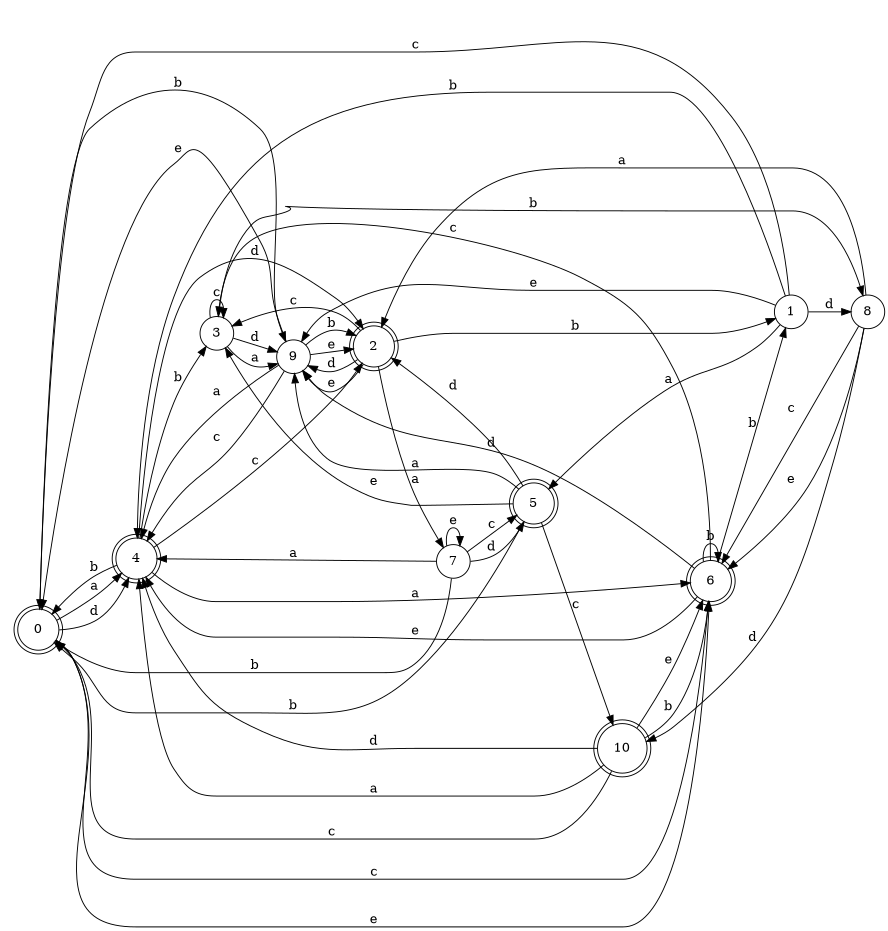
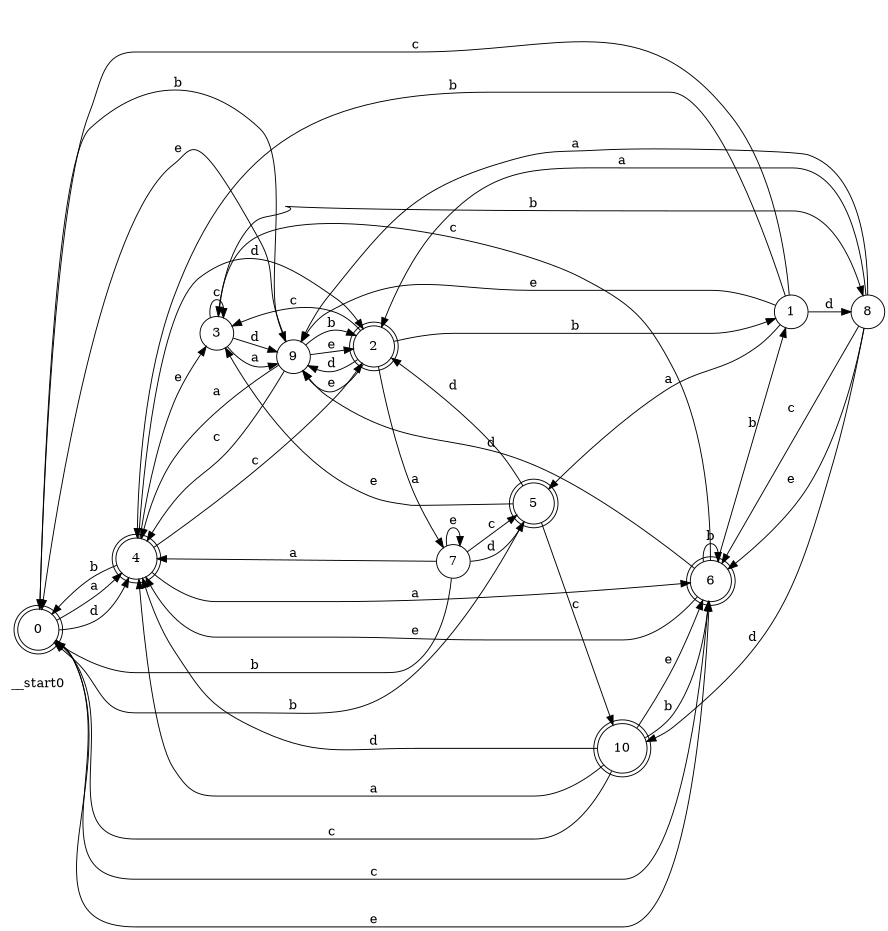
edge "4" -> "3": label "b" -> "e"
edge "5" -> "9": now "8" -> "9"
node "__start0": added
